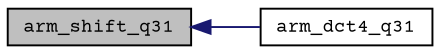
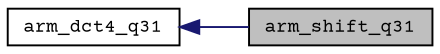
edge "arm_dct4_q31" -> "arm_shift_q31": reversed
